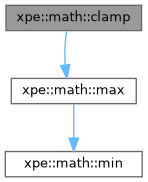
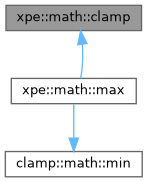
edge "xpe::math::clamp" -> "xpe::math::max": reversed
node "xpe::math::min": label "xpe::math::min" -> "clamp::math::min"
